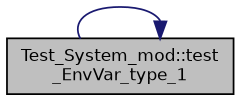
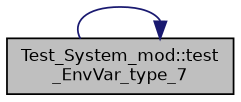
node "Test_System_mod::test _EnvVar_type_1": label "Test_System_mod::test _EnvVar_type_1" -> "Test_System_mod::test _EnvVar_type_7"
